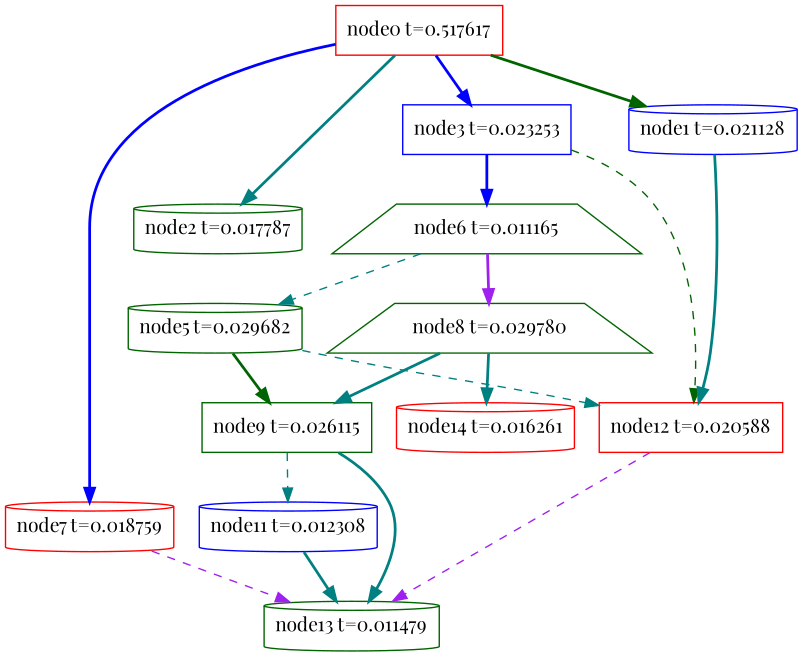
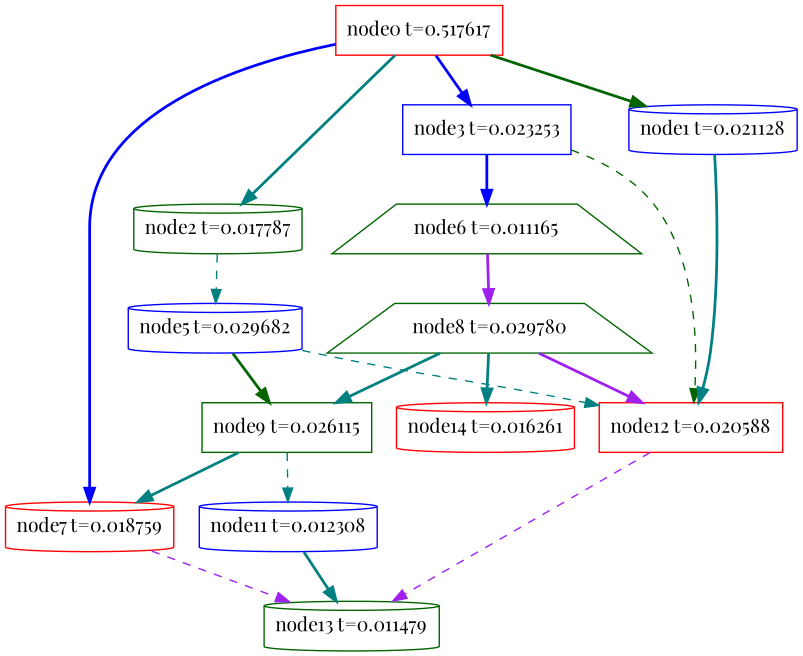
edge "node6 t=0.011165" -> "node5 t=0.029682": now "node2 t=0.017787" -> "node5 t=0.029682"
node "node5 t=0.029682": color darkgreen -> blue
edge "node8 t=0.029780" -> "node12 t=0.020588": added
edge "node9 t=0.026115" -> "node13 t=0.011479": now "node9 t=0.026115" -> "node7 t=0.018759"
